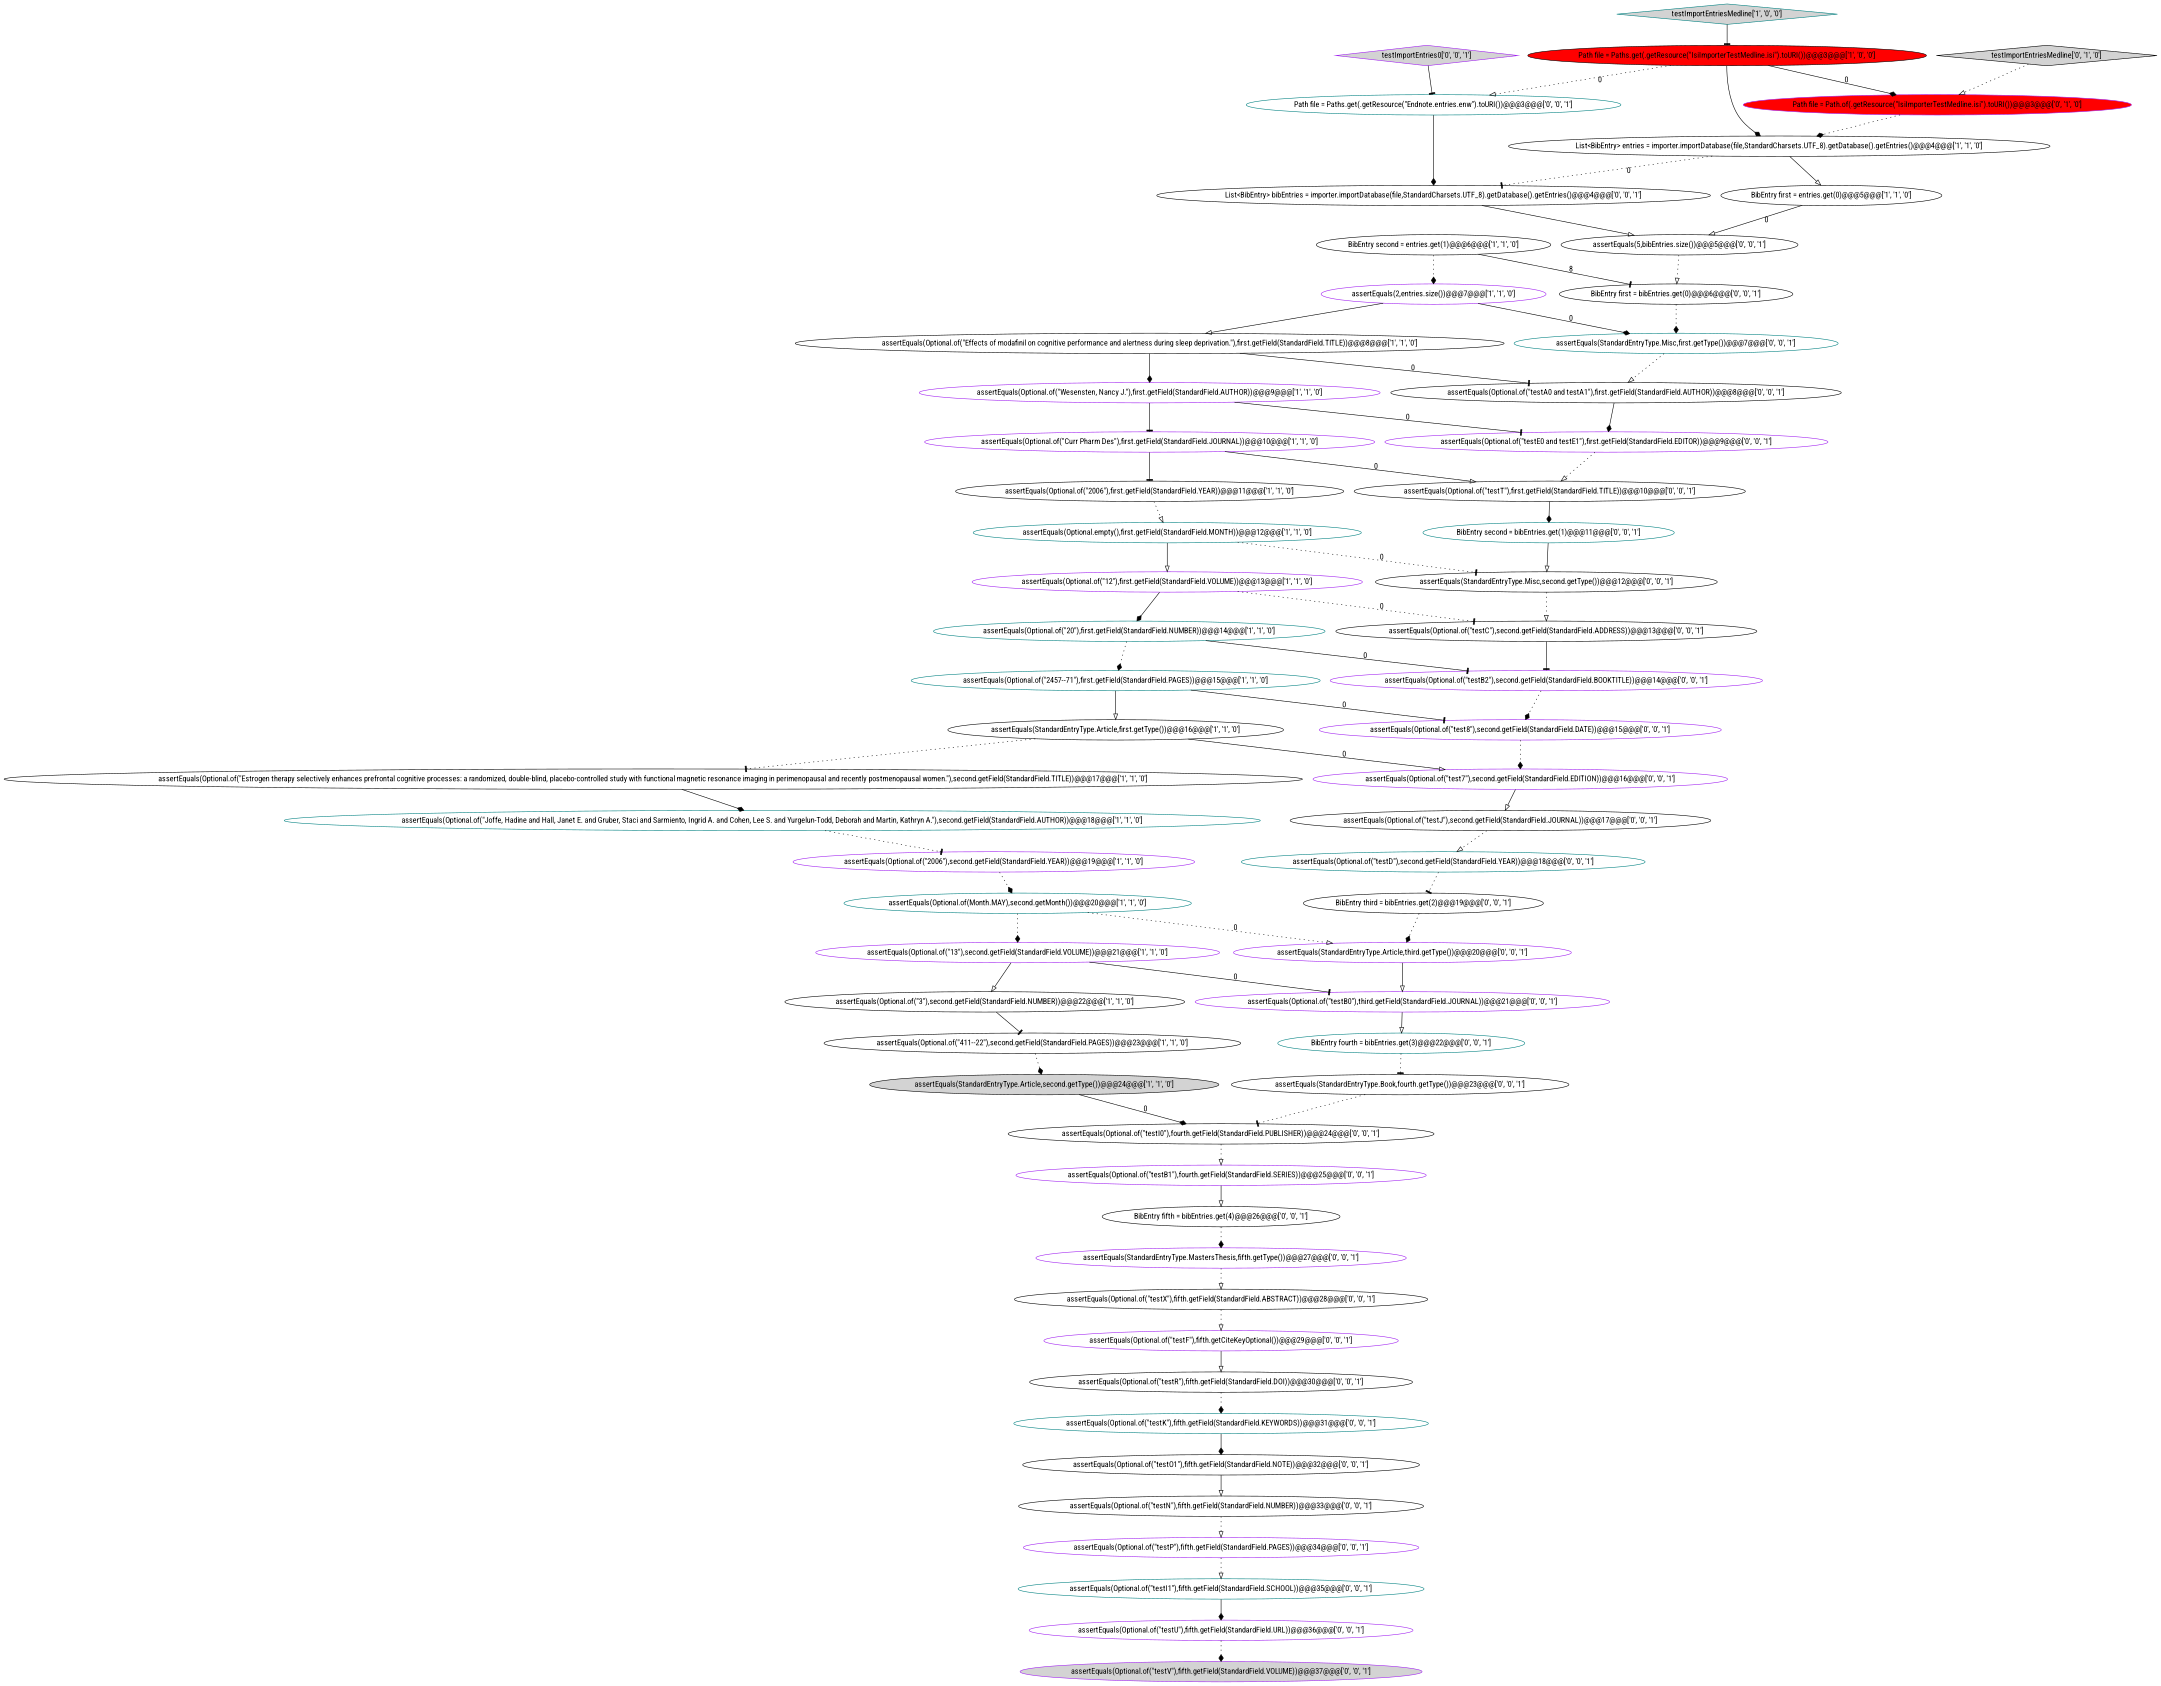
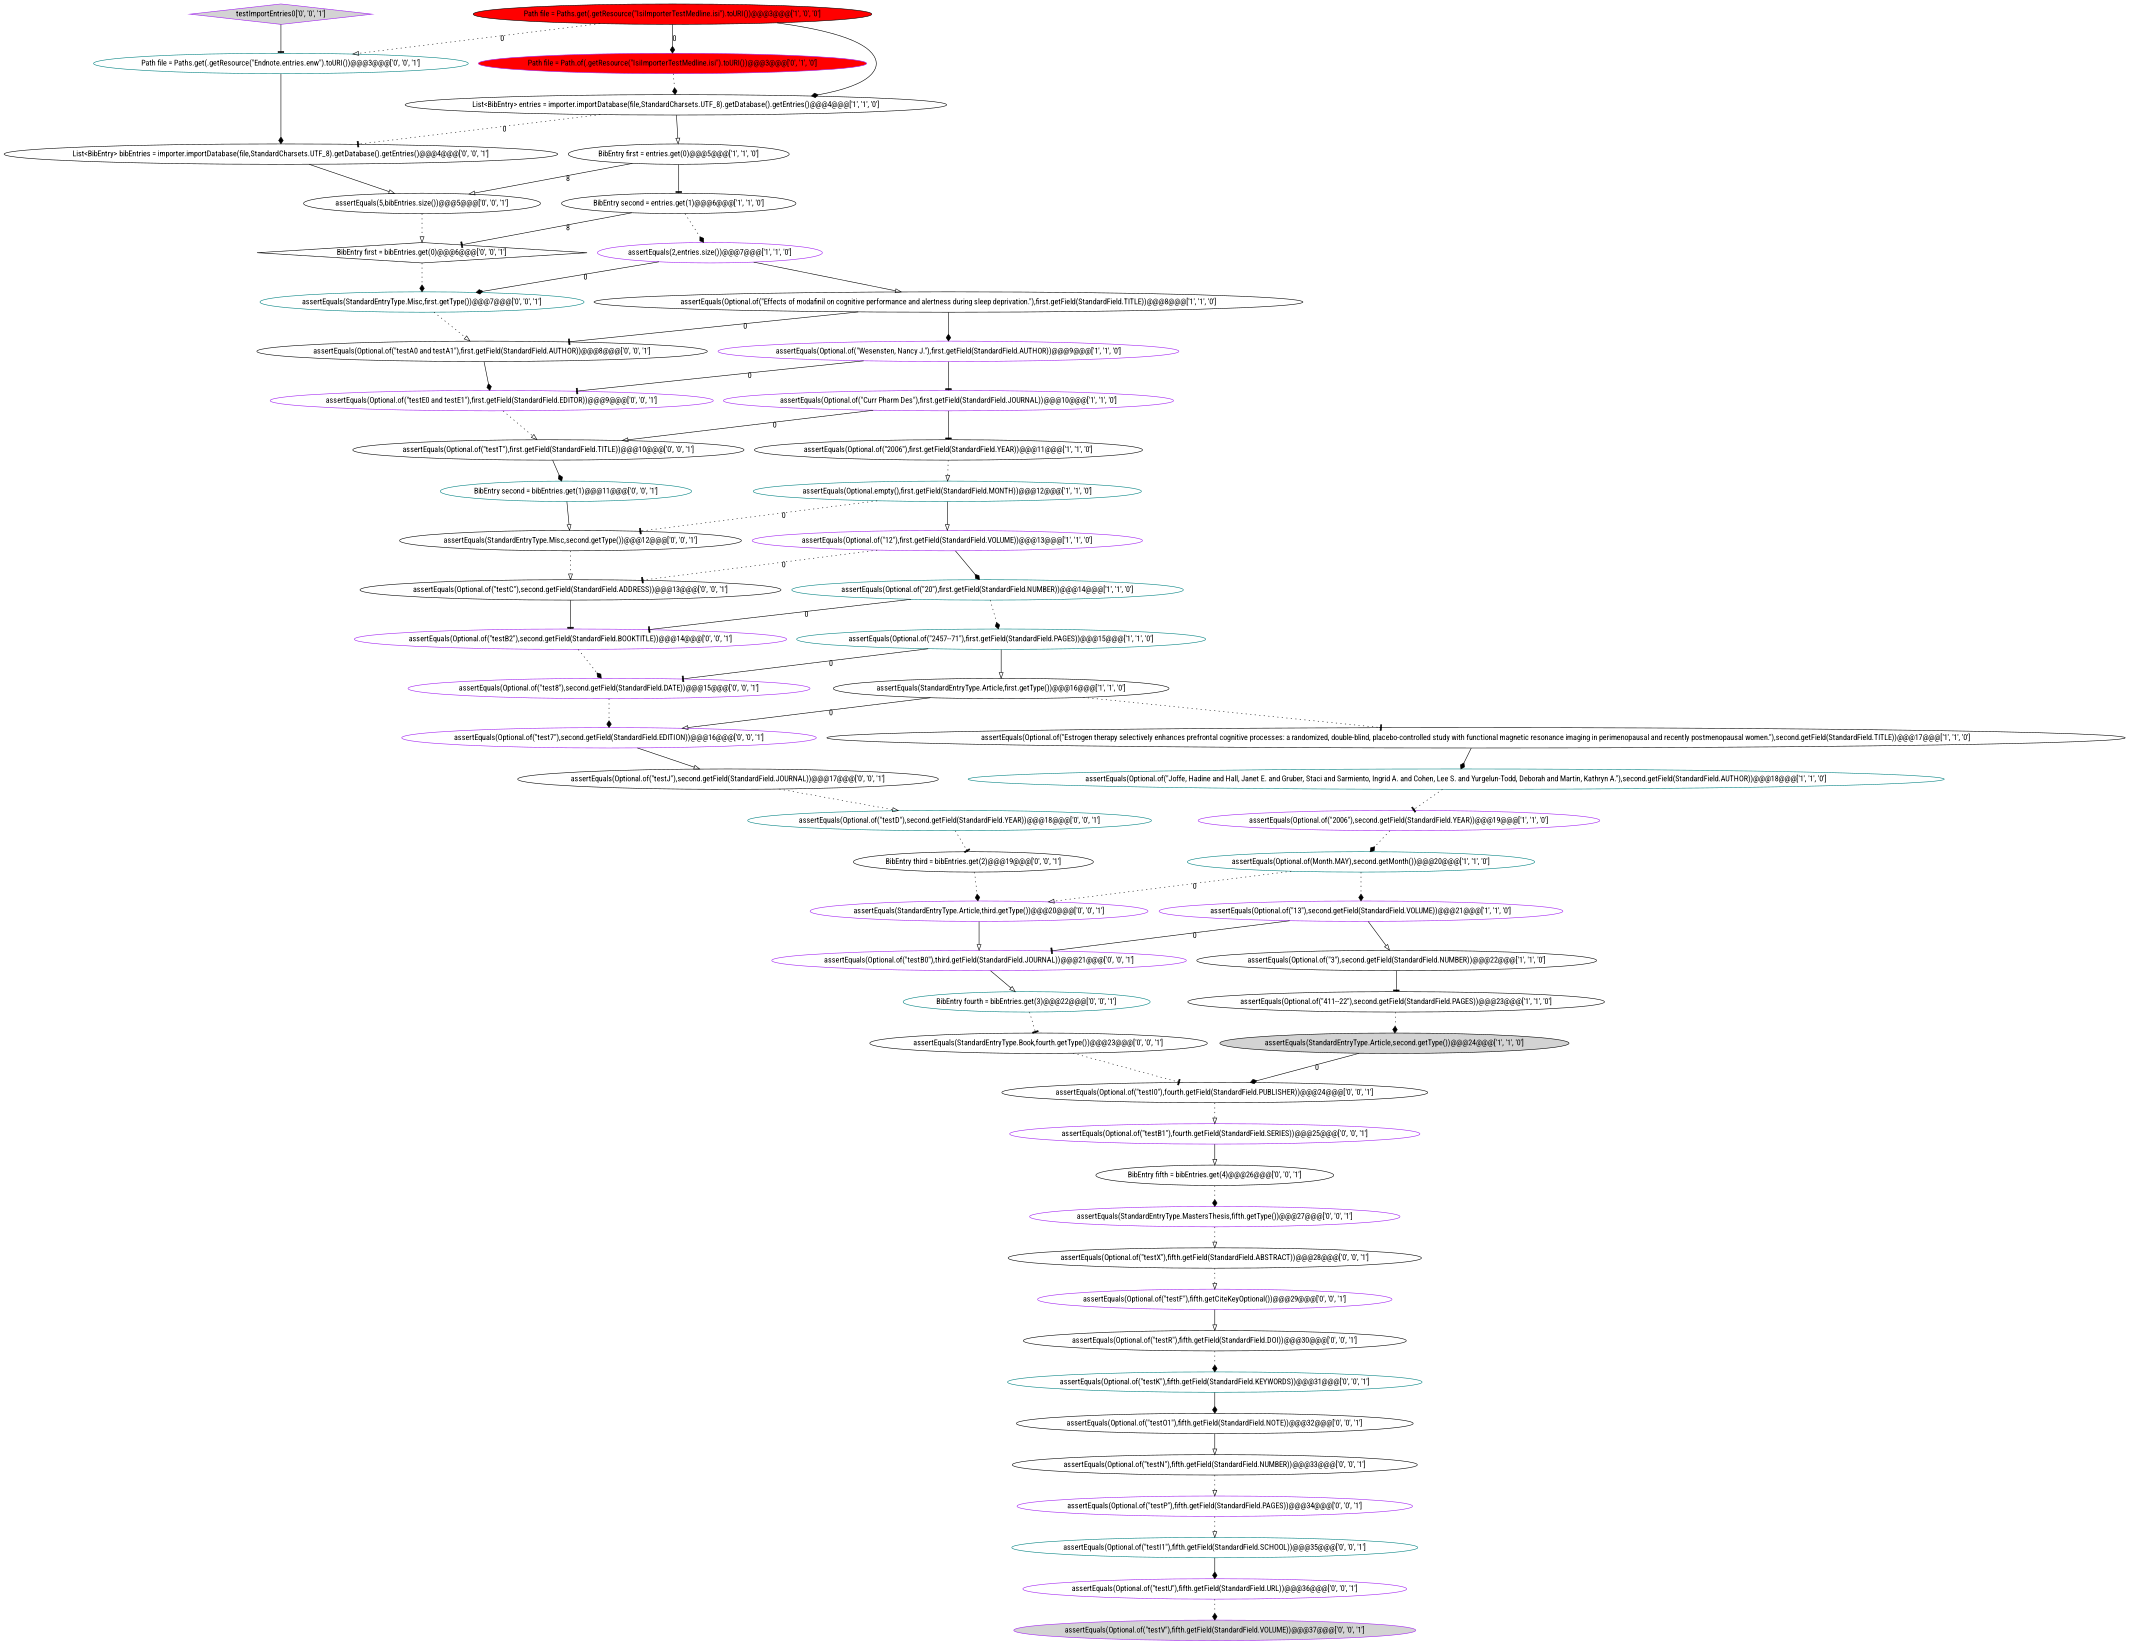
node "testImportEntriesMedline['1', '0', '0']": removed
node "testImportEntriesMedline['0', '1', '0']": removed
edge "BibEntry first = entries.get(0)@@@5@@@['1', '1', '0']" -> "BibEntry second = entries.get(1)@@@6@@@['1', '1', '0']": added
edge "BibEntry first = entries.get(0)@@@5@@@['1', '1', '0']" -> "assertEquals(5,bibEntries.size())@@@5@@@['0', '0', '1']": label "0" -> "8"
node "BibEntry first = bibEntries.get(0)@@@6@@@['0', '0', '1']": shape ellipse -> diamond
